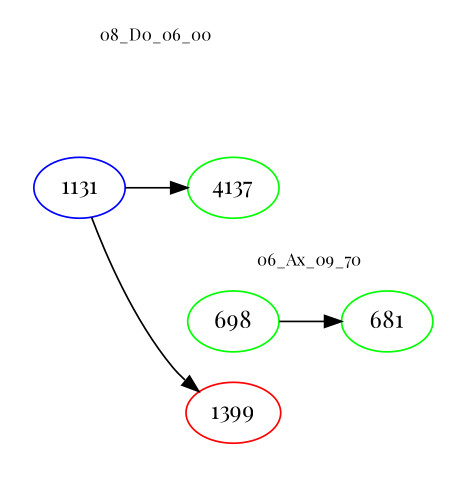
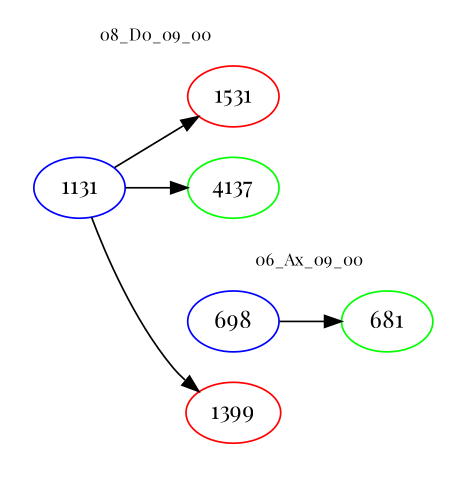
cluster "08_D0_06_00": label "08_D0_06_00" -> "08_D0_09_00"
node "1531": added
cluster "06_Ax_09_70": label "06_Ax_09_70" -> "06_Ax_09_00"
node "698": color green -> blue
